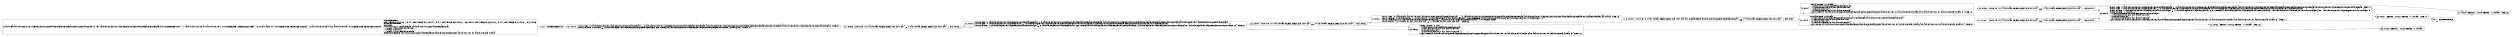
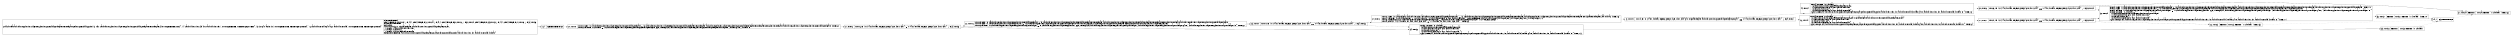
node "34: 0x0038": text "0x0038: INVOKE  (r0 I:view) =" -> "0x0038: INVOKE  (r0 I:boolean) ="
node "18: ?": text "MTH_ENTER_BLOCK" -> "IGET_ENTER_BLOCK"
